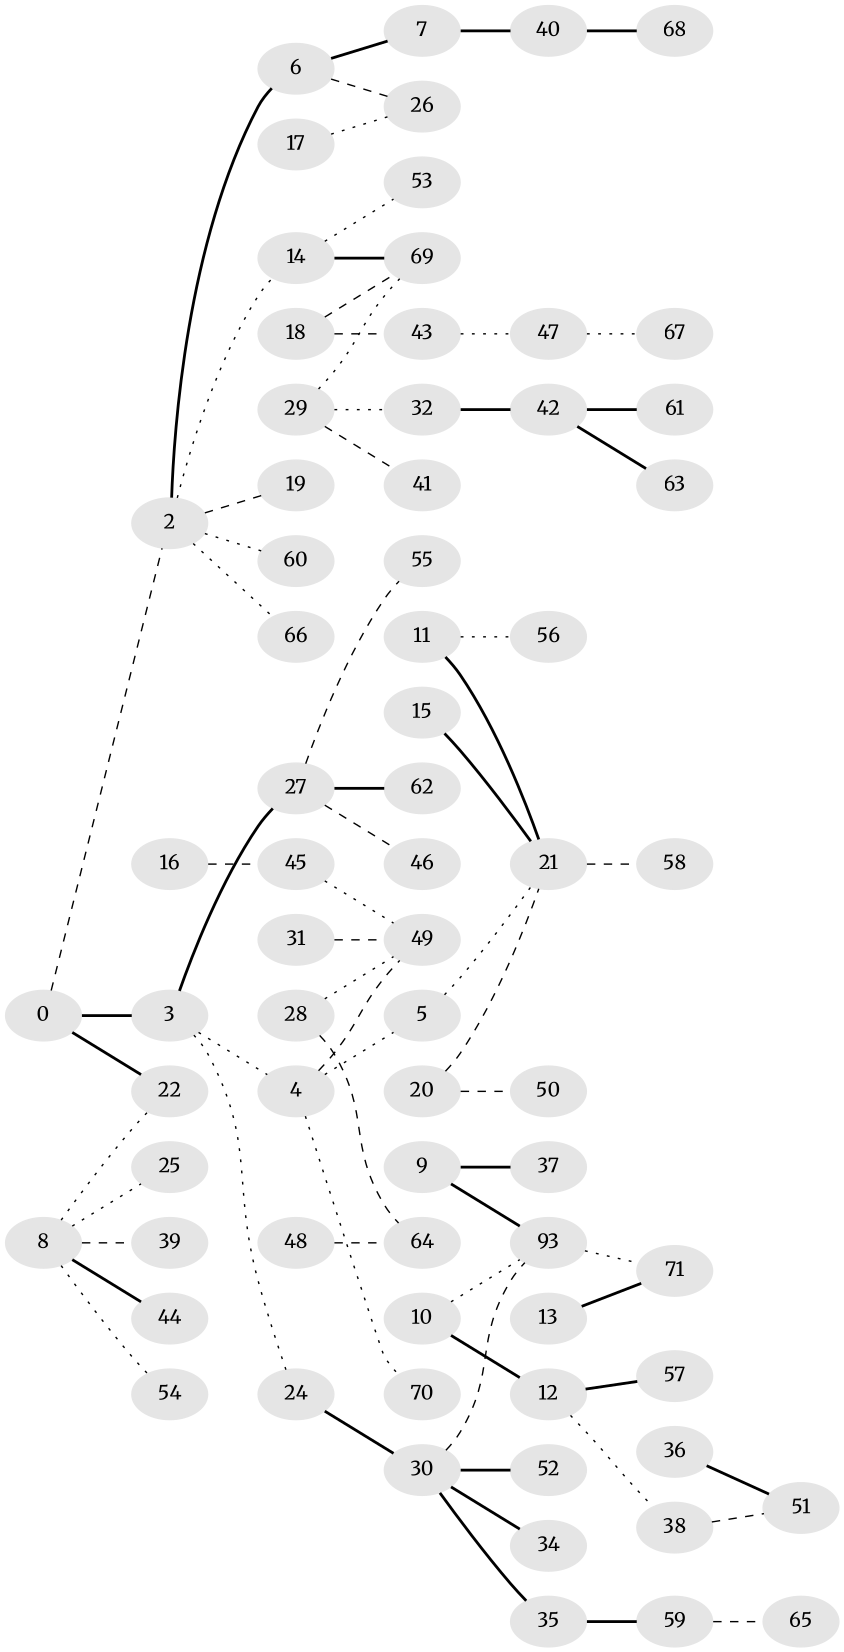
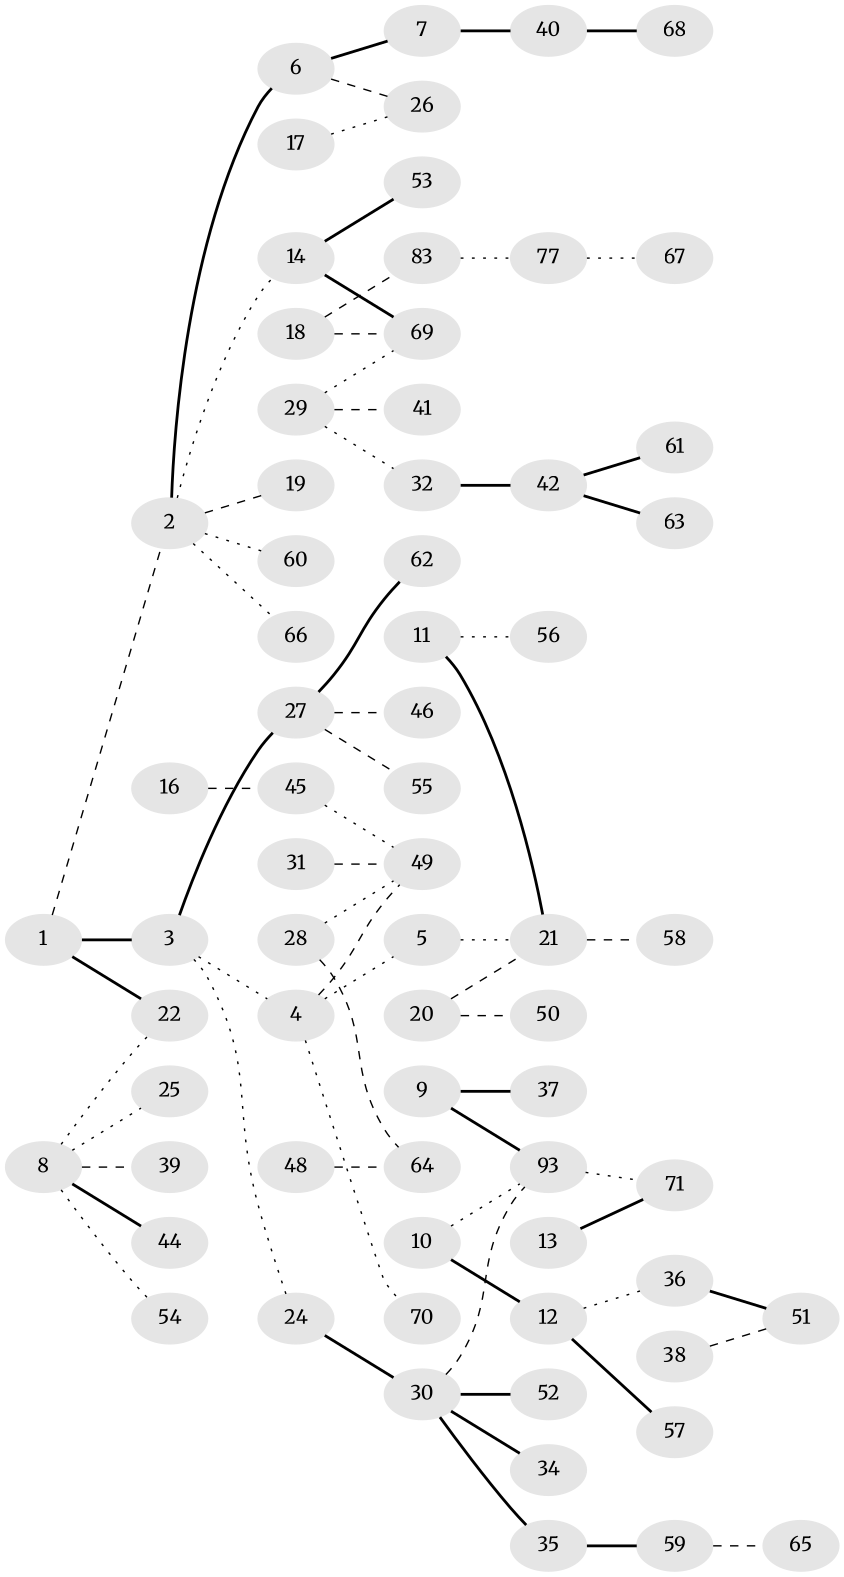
edge "53" -- "14": style dotted -> bold
node "43": label "43" -> "83"
node "47": label "47" -> "77"
node "15": removed
node "0": label "0" -> "1"
edge "12" -- "38": now "12" -- "36"
